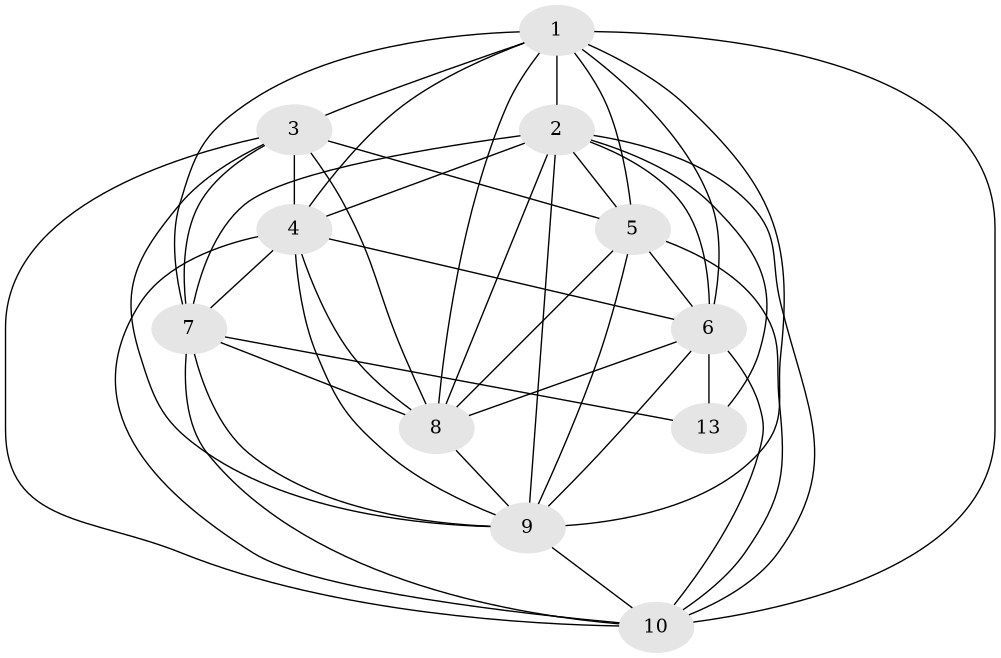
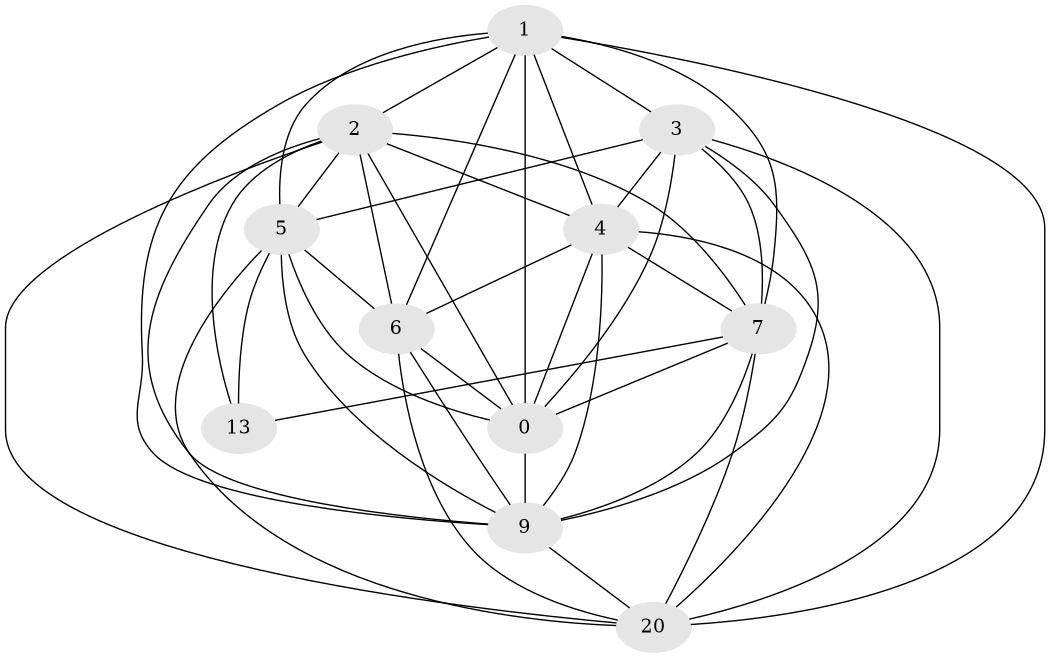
edge "6" -- "13": now "5" -- "13"
node "8": label "8" -> "0"
node "10": label "10" -> "20"
